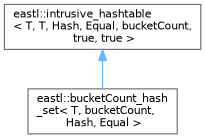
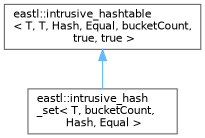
node "eastl::bucketCount_hash _set< T, bucketCount, Hash, Equal >": label "eastl::bucketCount_hash _set< T, bucketCount, Hash, Equal >" -> "eastl::intrusive_hash _set< T, bucketCount, Hash, Equal >"
